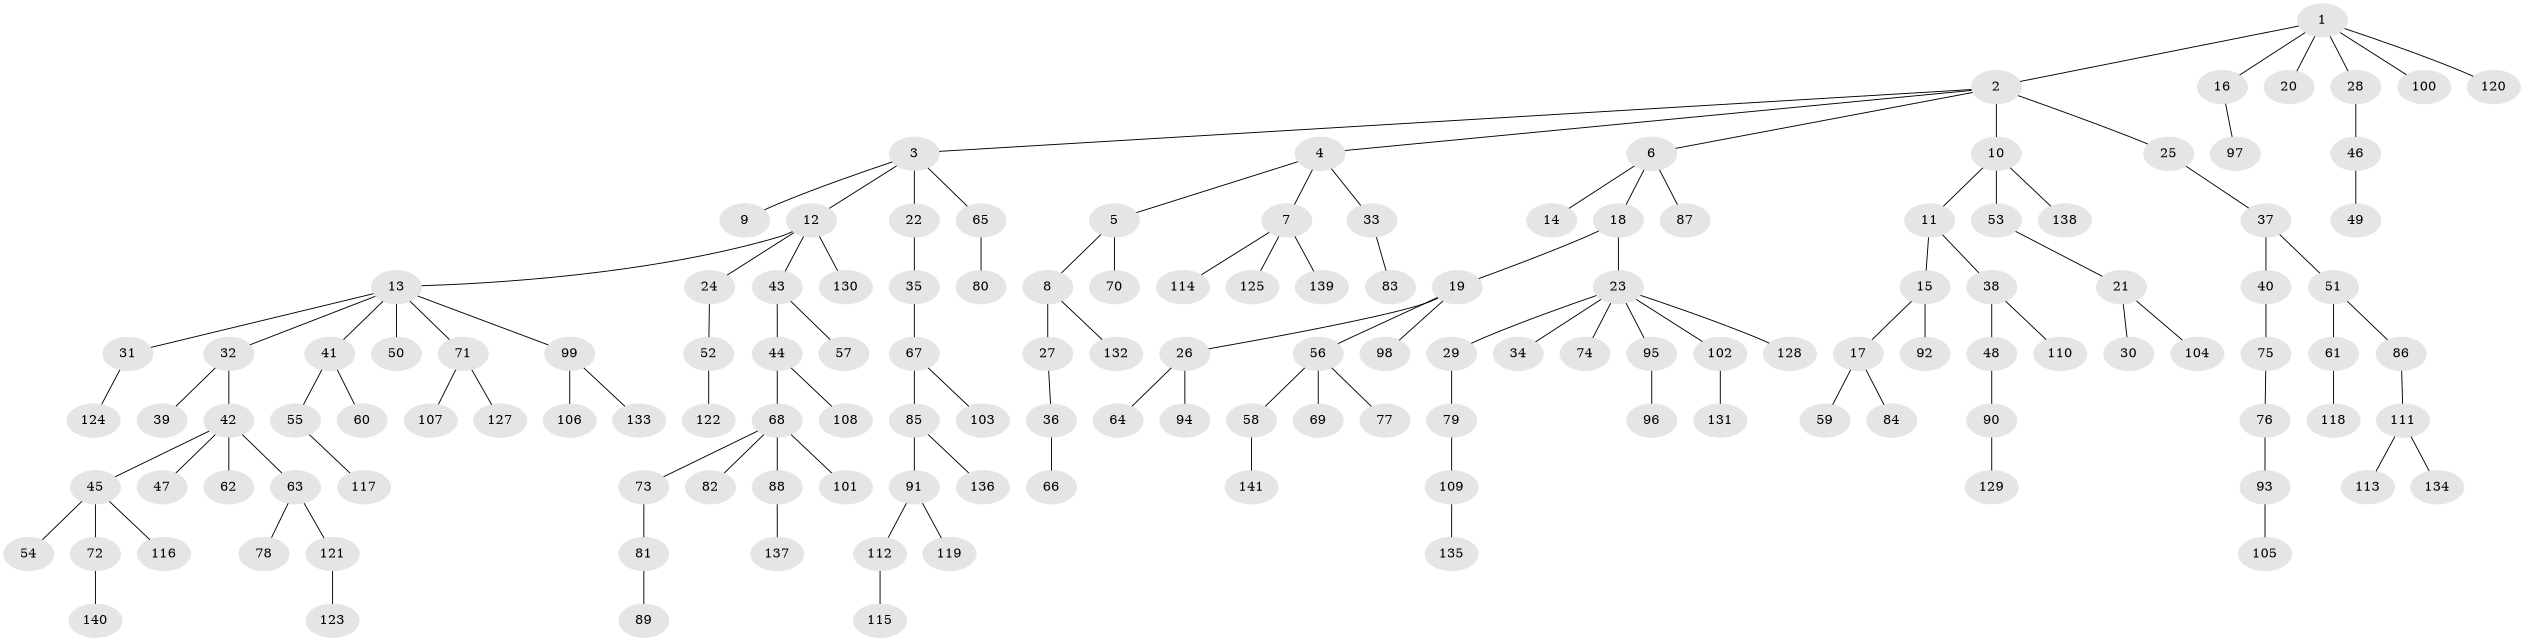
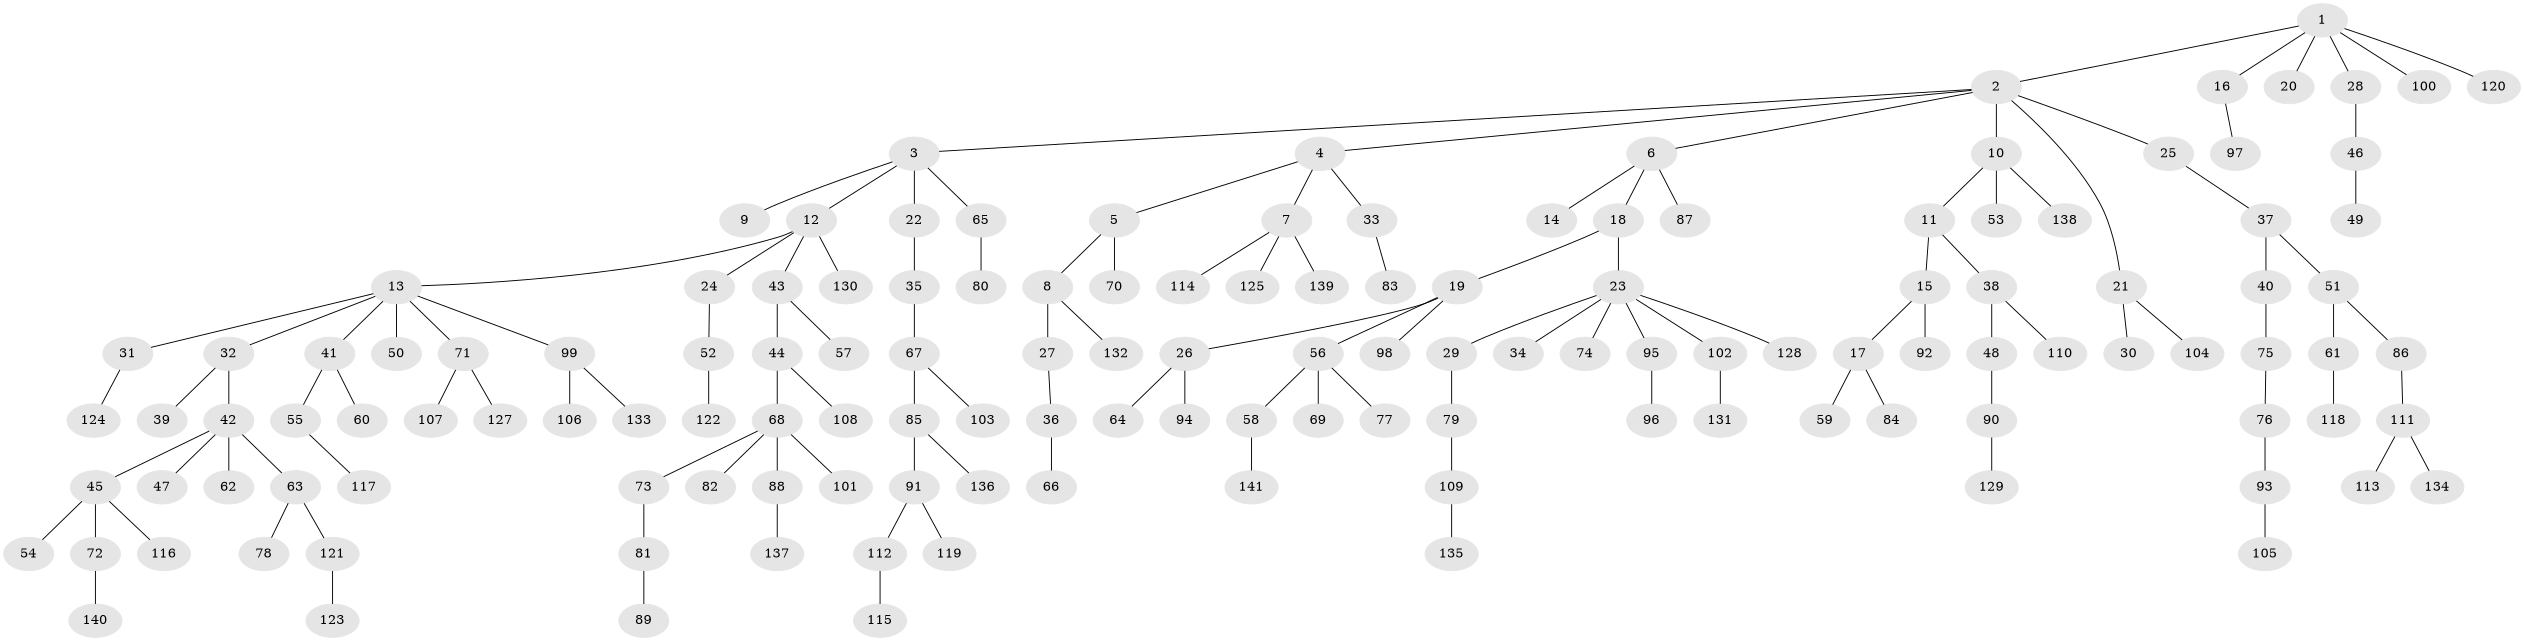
edge "53" -- "21": now "2" -- "21"
